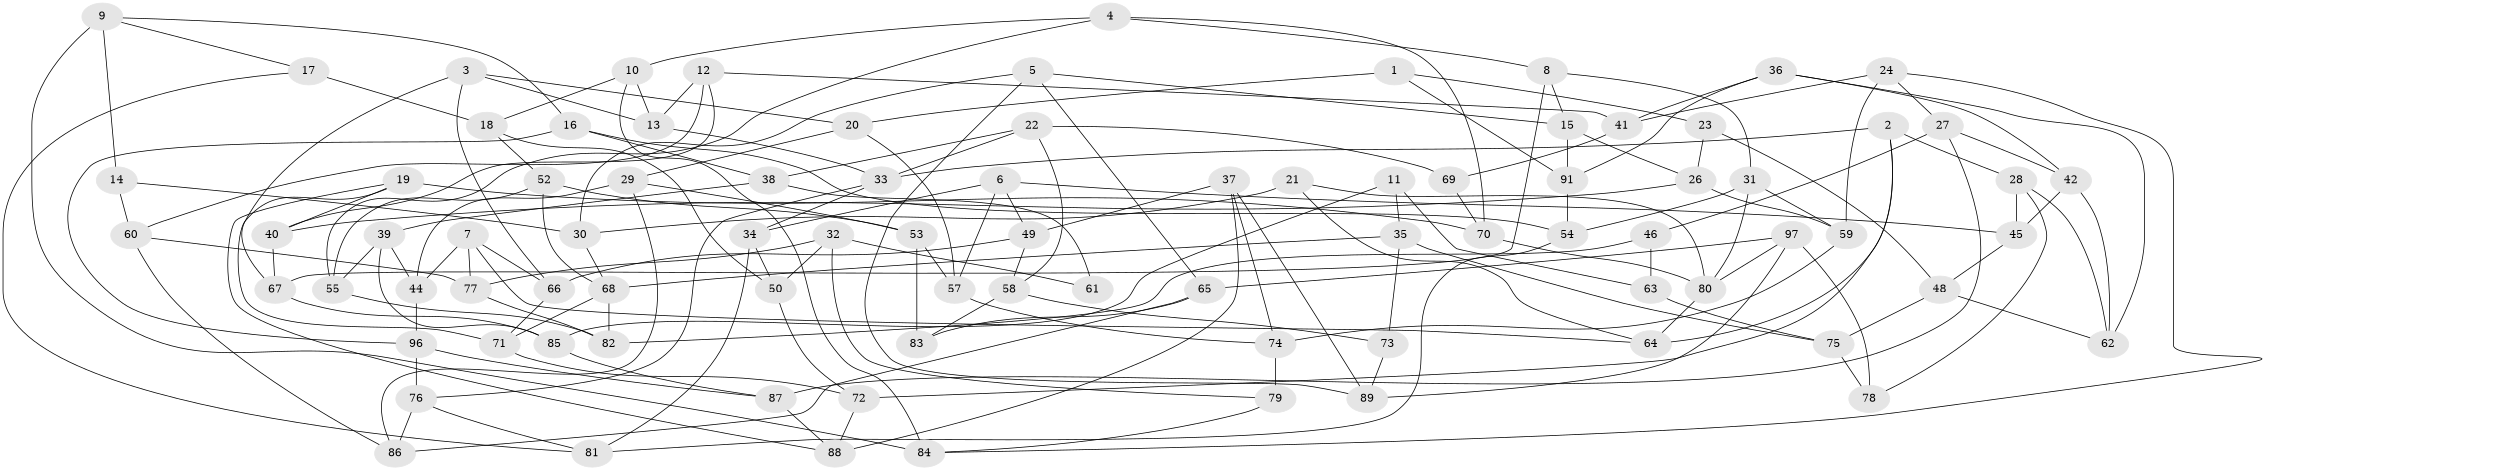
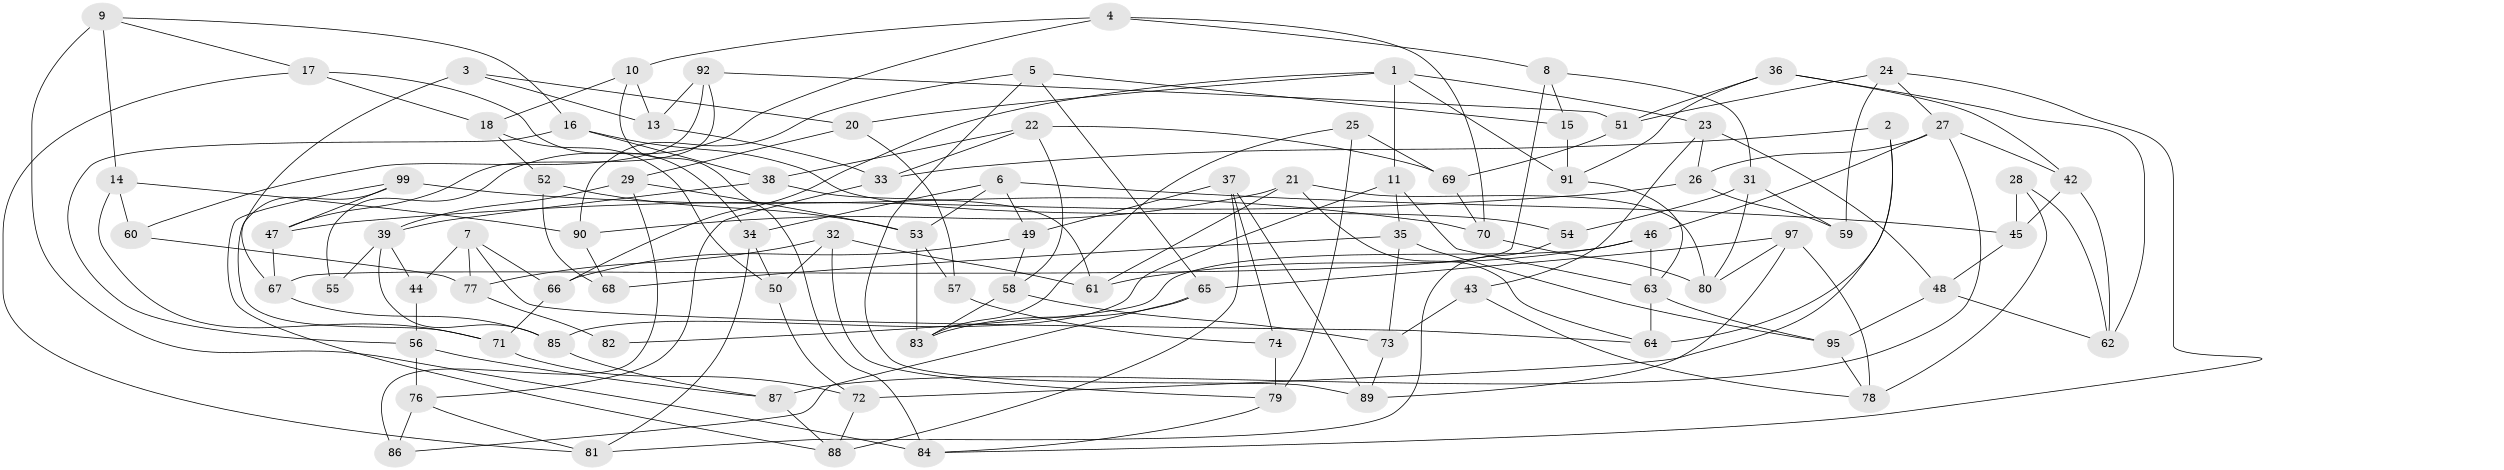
node "12": label "12" -> "92"
node "25": added
edge "1" -- "11": added
node "41": label "41" -> "51"
edge "2" -- "28": removed
edge "15" -- "26": now "27" -- "26"
node "19": label "19" -> "99"
edge "3" -- "66": now "1" -- "66"
edge "29" -- "44": now "29" -- "39"
edge "33" -- "34": now "17" -- "34"
edge "91" -- "54": now "91" -- "63"
edge "52" -- "55": removed
node "40": label "40" -> "47"
node "30": label "30" -> "90"
edge "6" -- "57": now "6" -- "53"
edge "21" -- "61": added
edge "46" -- "61": added
node "43": added
edge "80" -- "64": now "63" -- "64"
edge "55" -- "82": removed
edge "68" -- "71": now "14" -- "71"
edge "68" -- "82": removed
edge "59" -- "74": removed
node "96": label "96" -> "56"
node "75": label "75" -> "95"
edge "60" -- "86": removed
